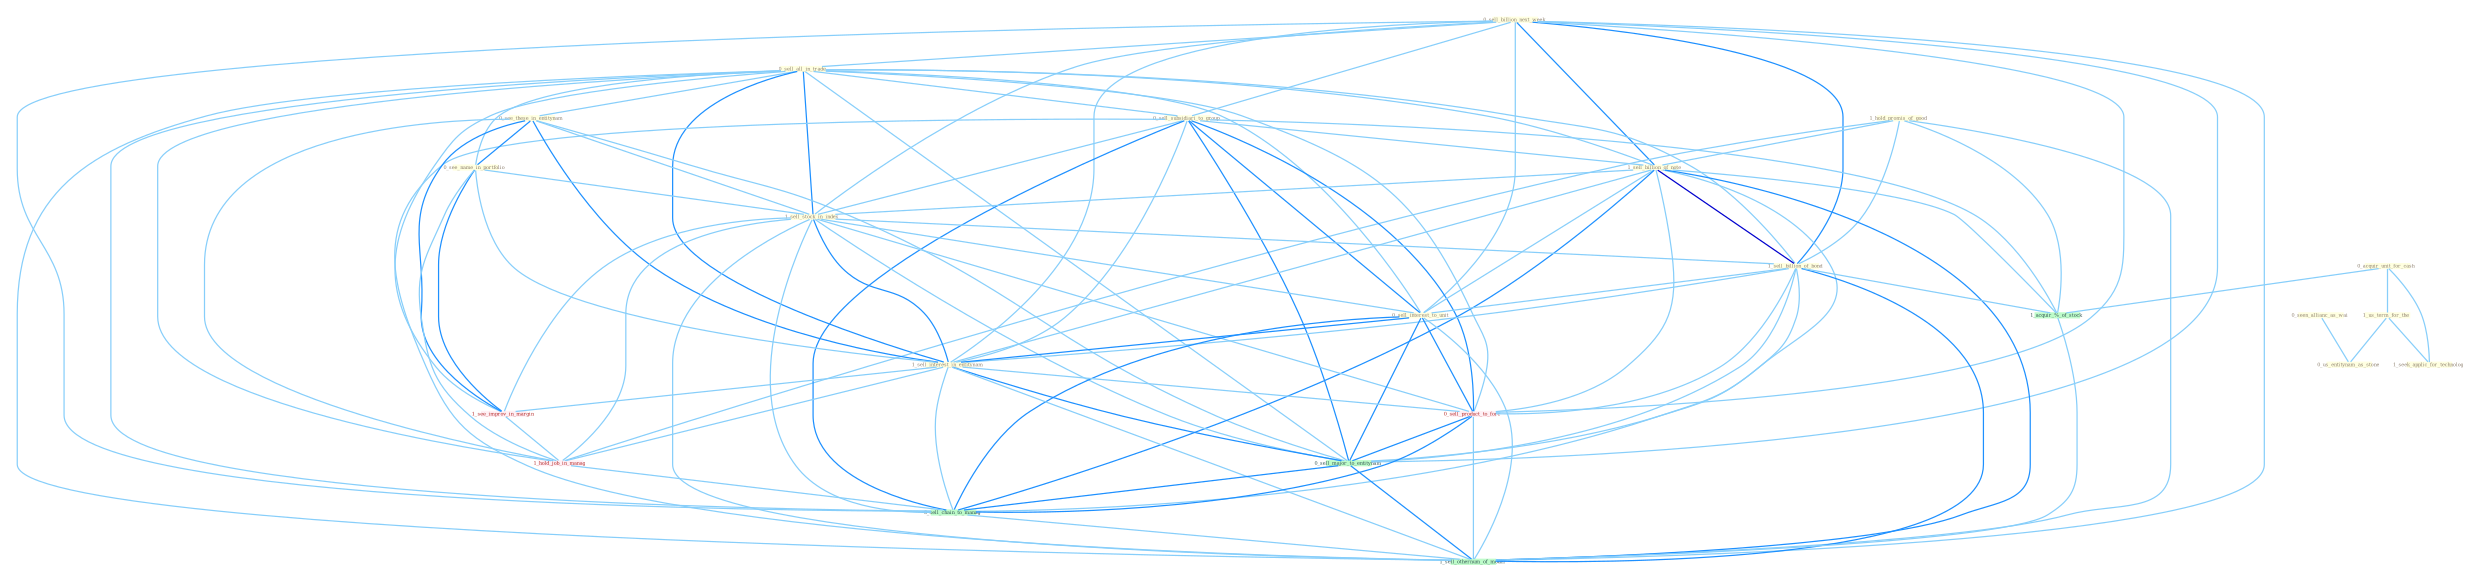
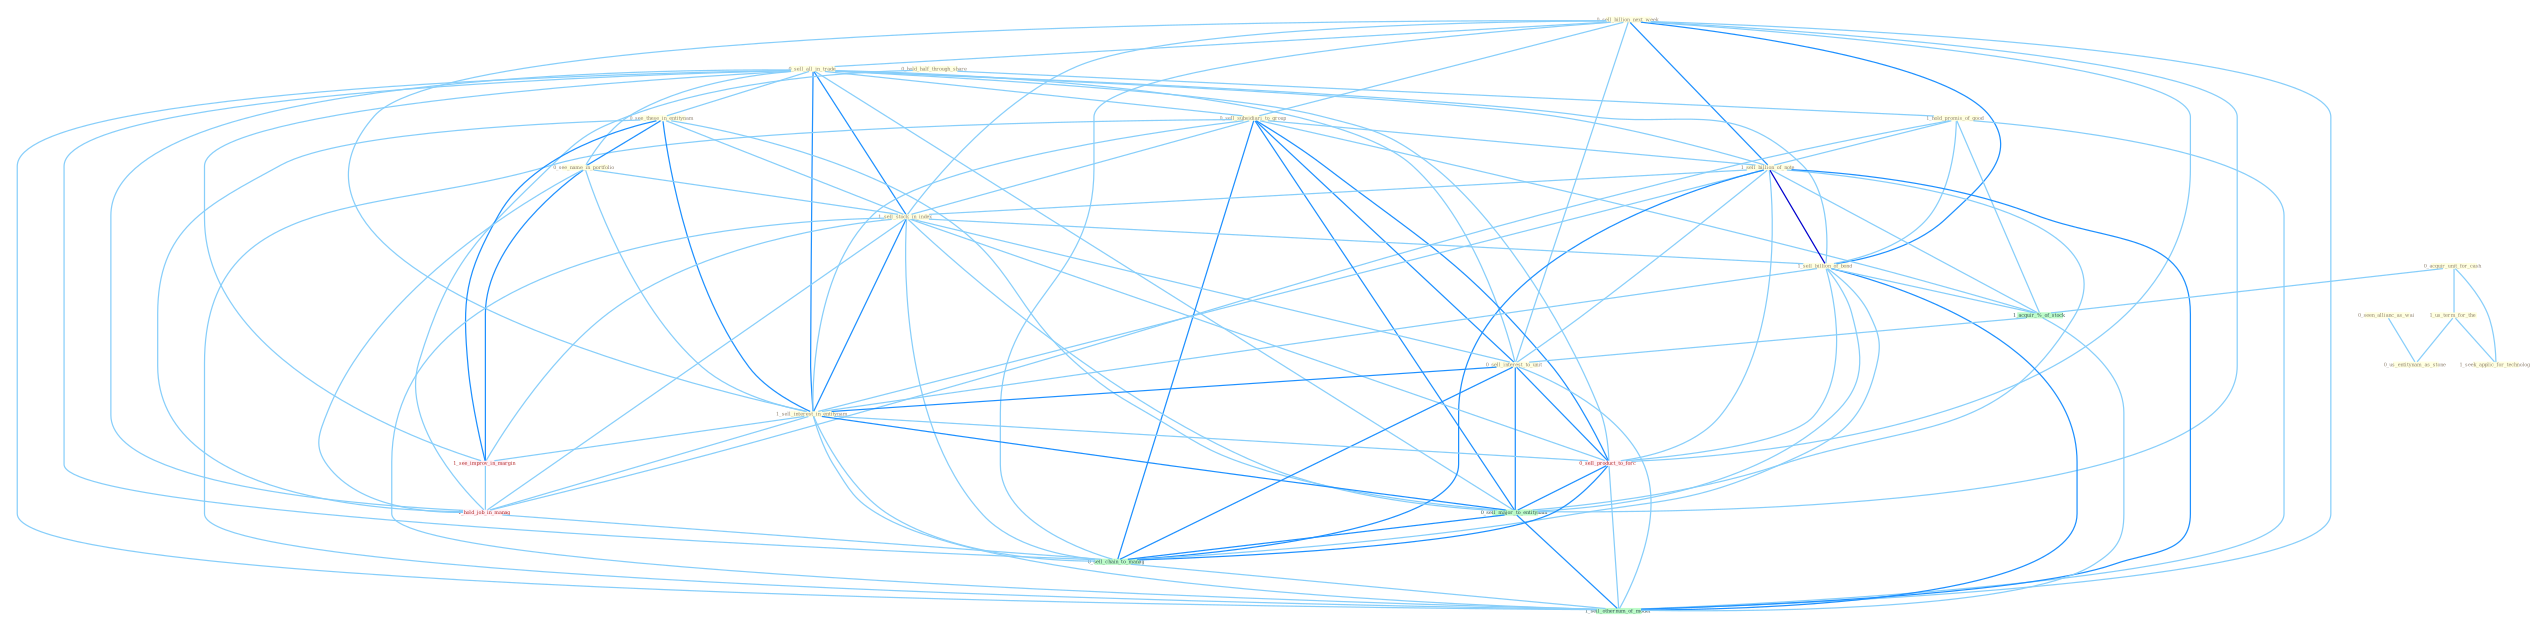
node "0_hold_half_through_share": added
edge "1_sell_billion_of_bond" -- "0_sell_interest_to_unit": now "1_acquir_%_of_stock" -- "0_sell_interest_to_unit"
